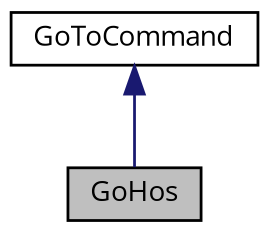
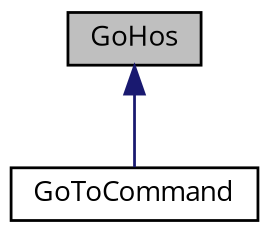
edge "GoHos" -> "GoToCommand": reversed
